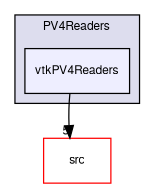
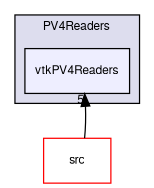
edge "vtkPV4Readers" -> "src": reversed
